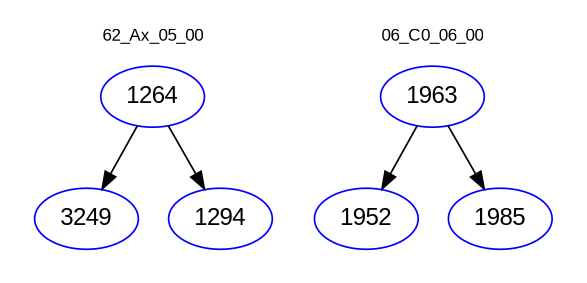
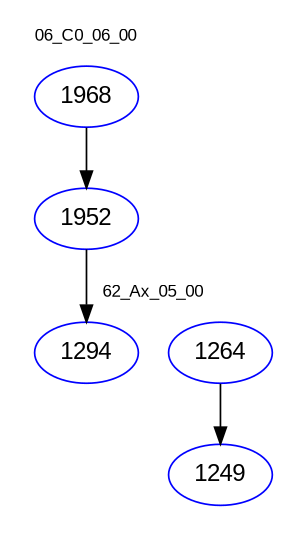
node "1963": label "1963" -> "1968"
edge "1264" -> "1294": now "1952" -> "1294"
node "3249": label "3249" -> "1249"
node "1985": removed
